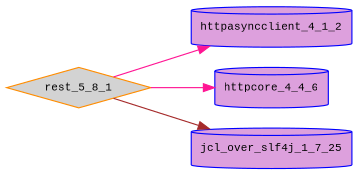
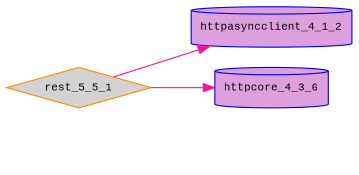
node "rest_5_8_1": label "rest_5_8_1" -> "rest_5_5_1"
node "httpcore_4_4_6": label "httpcore_4_4_6" -> "httpcore_4_3_6"
node "jcl_over_slf4j_1_7_25": removed
